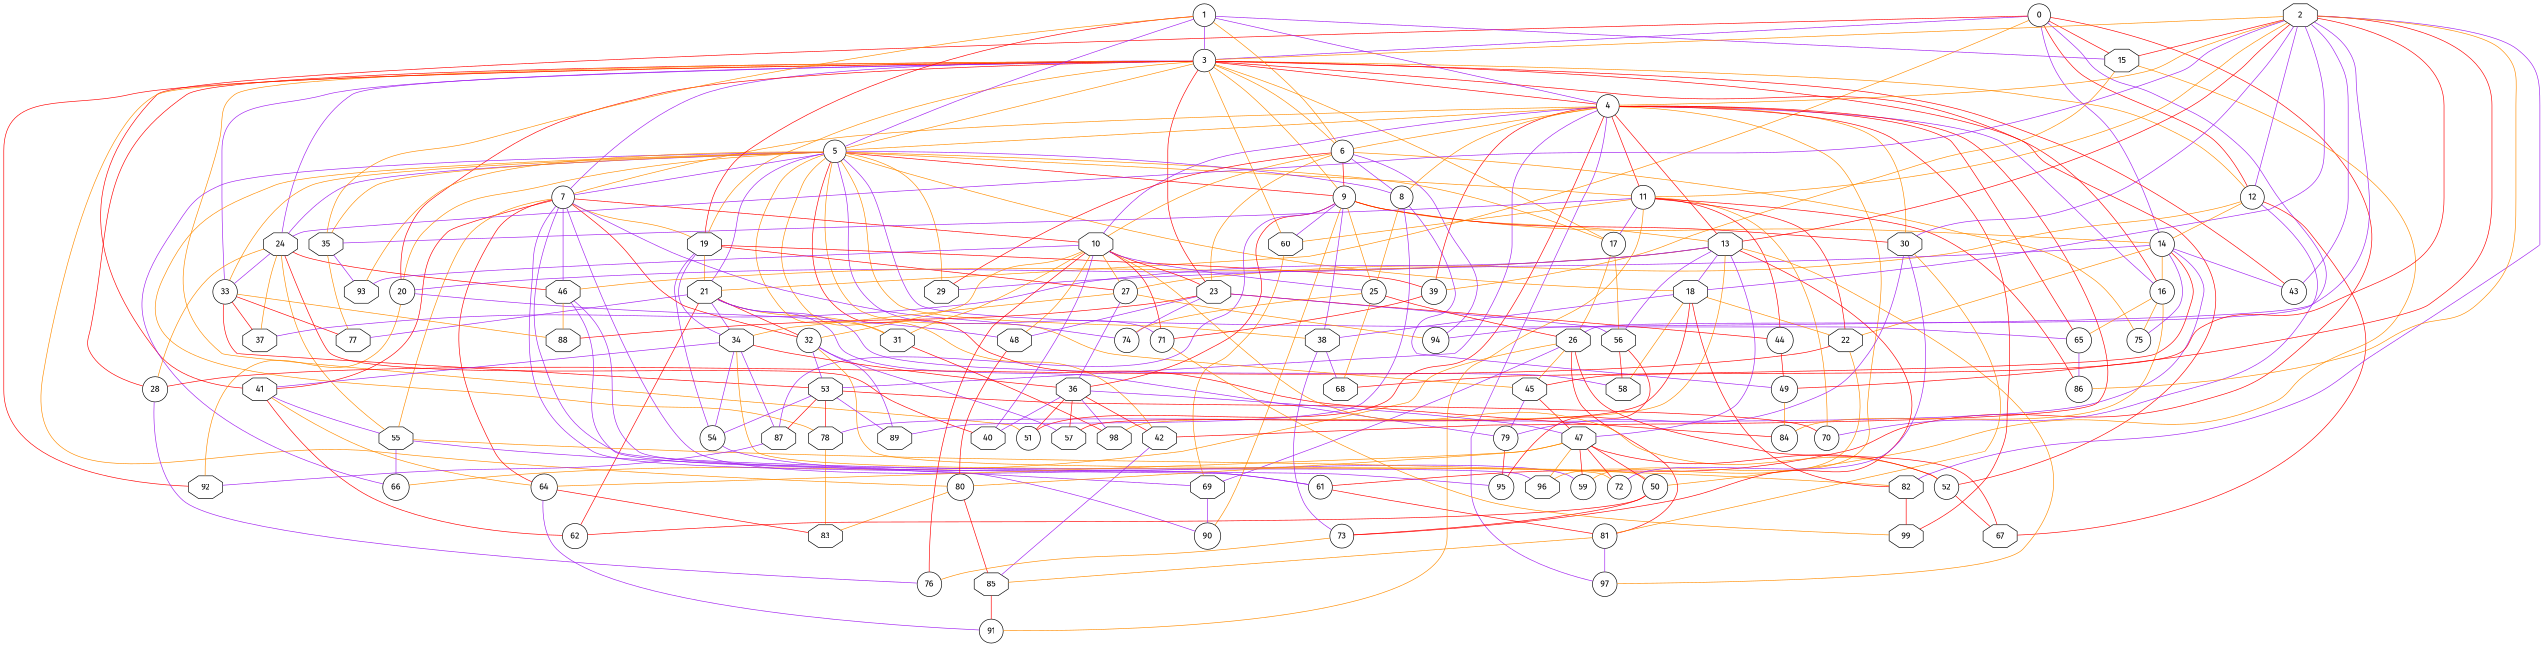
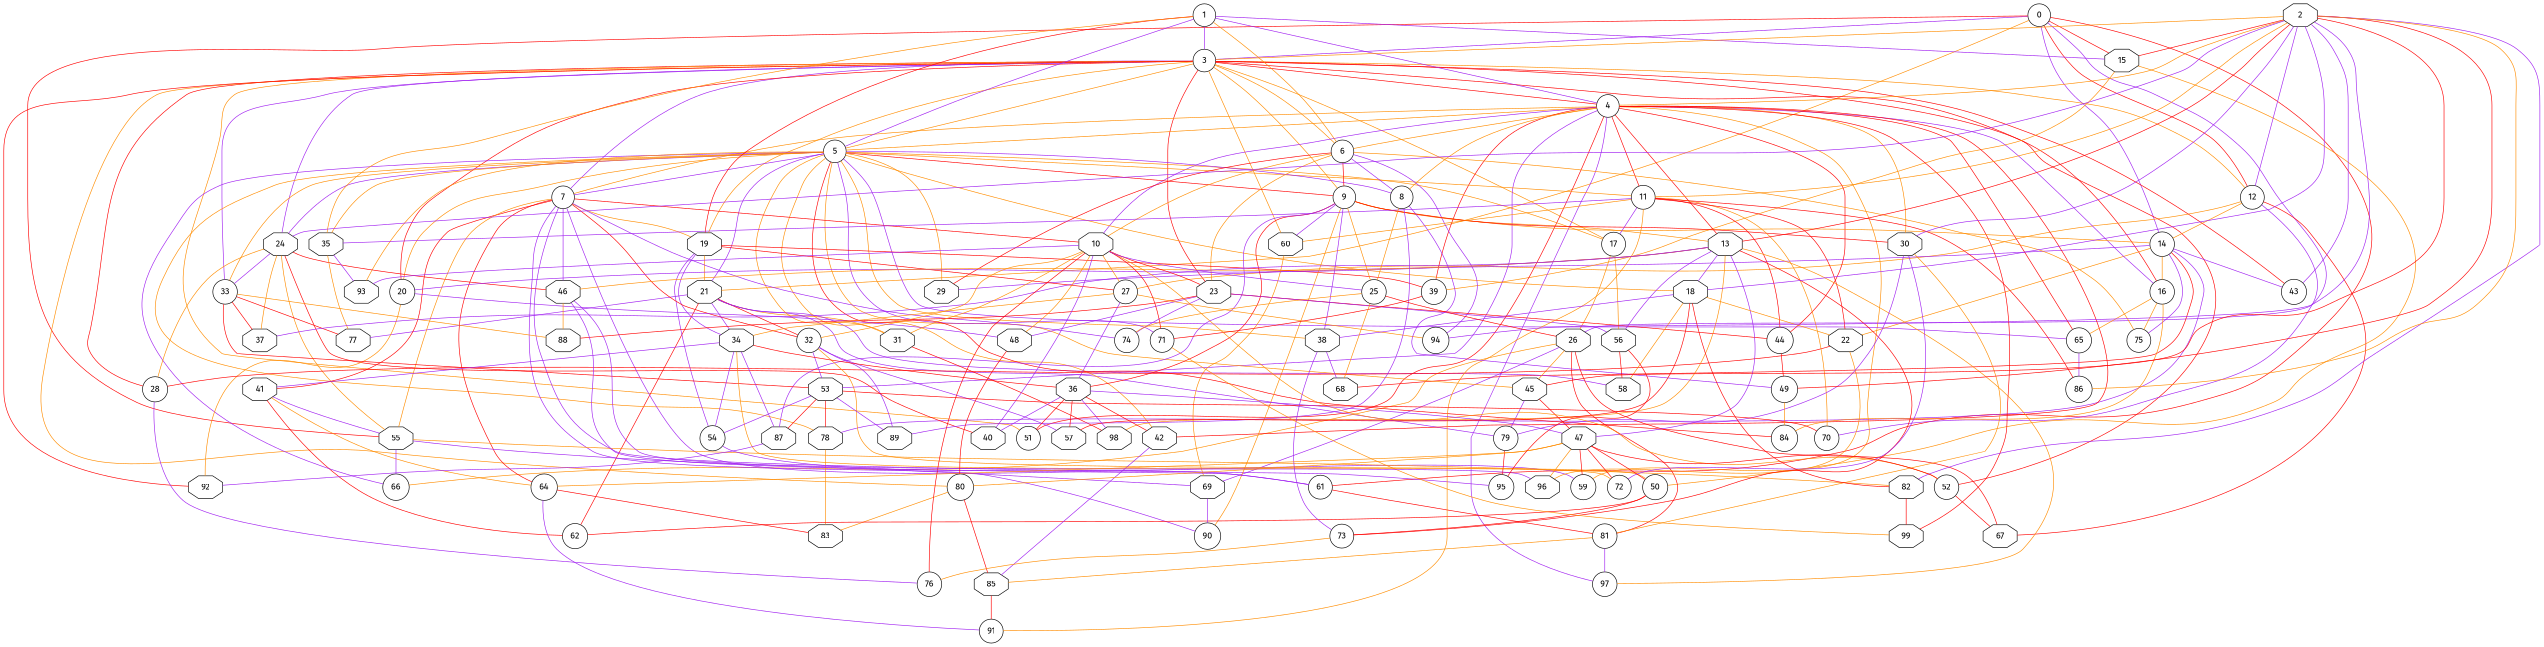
edge "0" -- "41": now "0" -- "55"
edge "4" -- "44": added
